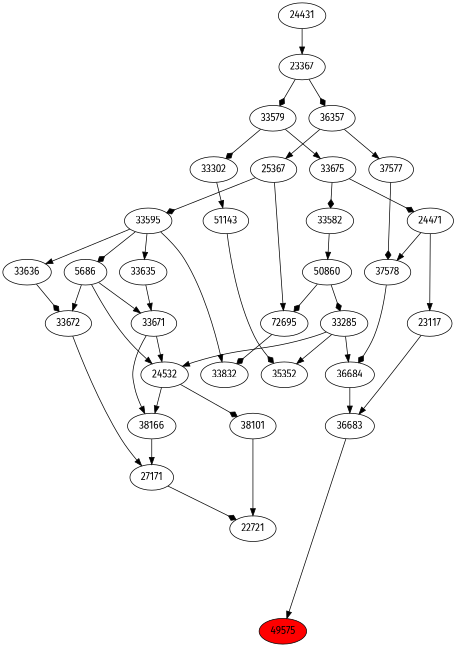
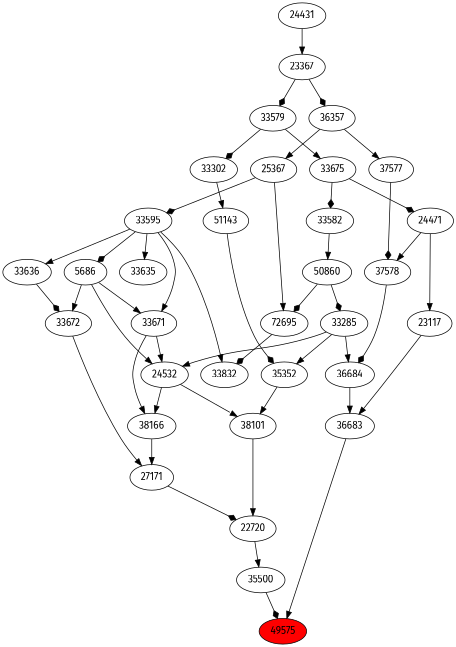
edge "33635" -> "33671": now "33595" -> "33671"
edge "35352" -> "38101": added
edge "24532" -> "38101": arrowhead diamond -> normal
node "22721": label "22721" -> "22720"
node "35500": added
